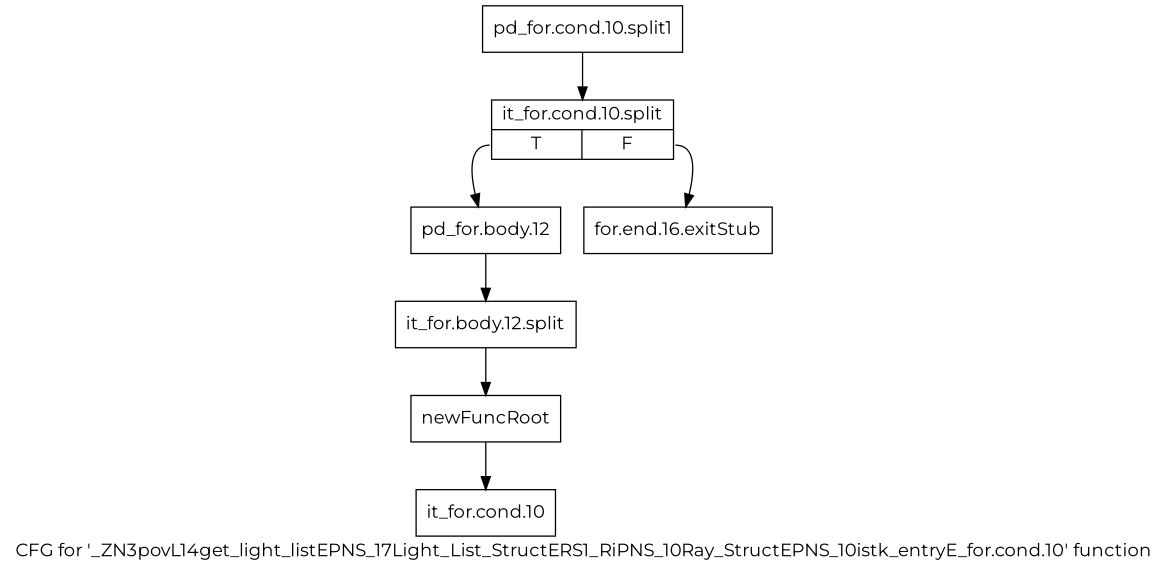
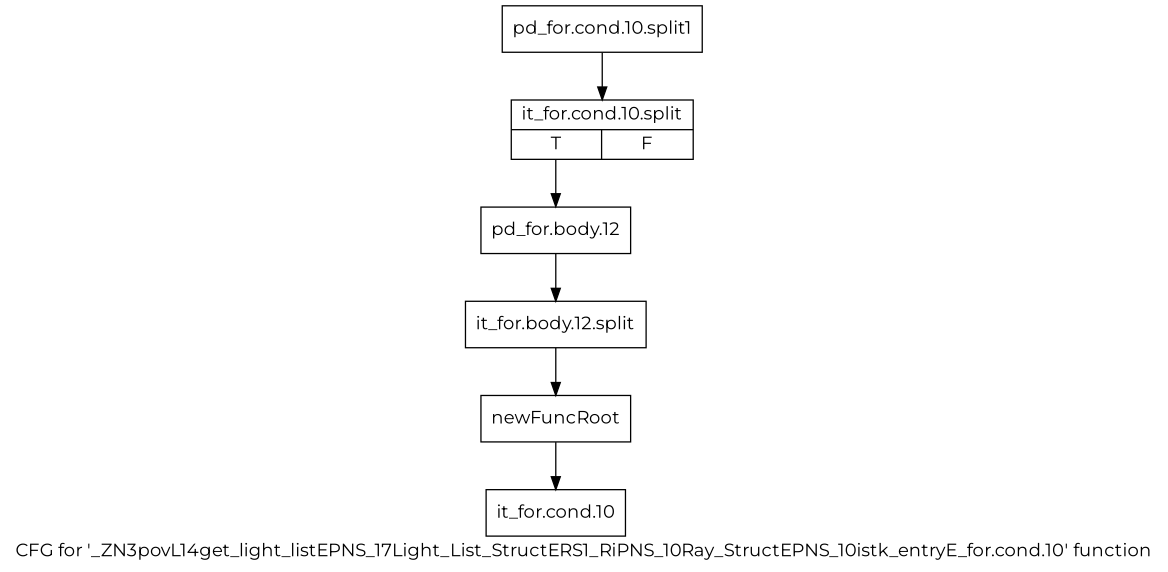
node "for.end.16.exitStub": removed
